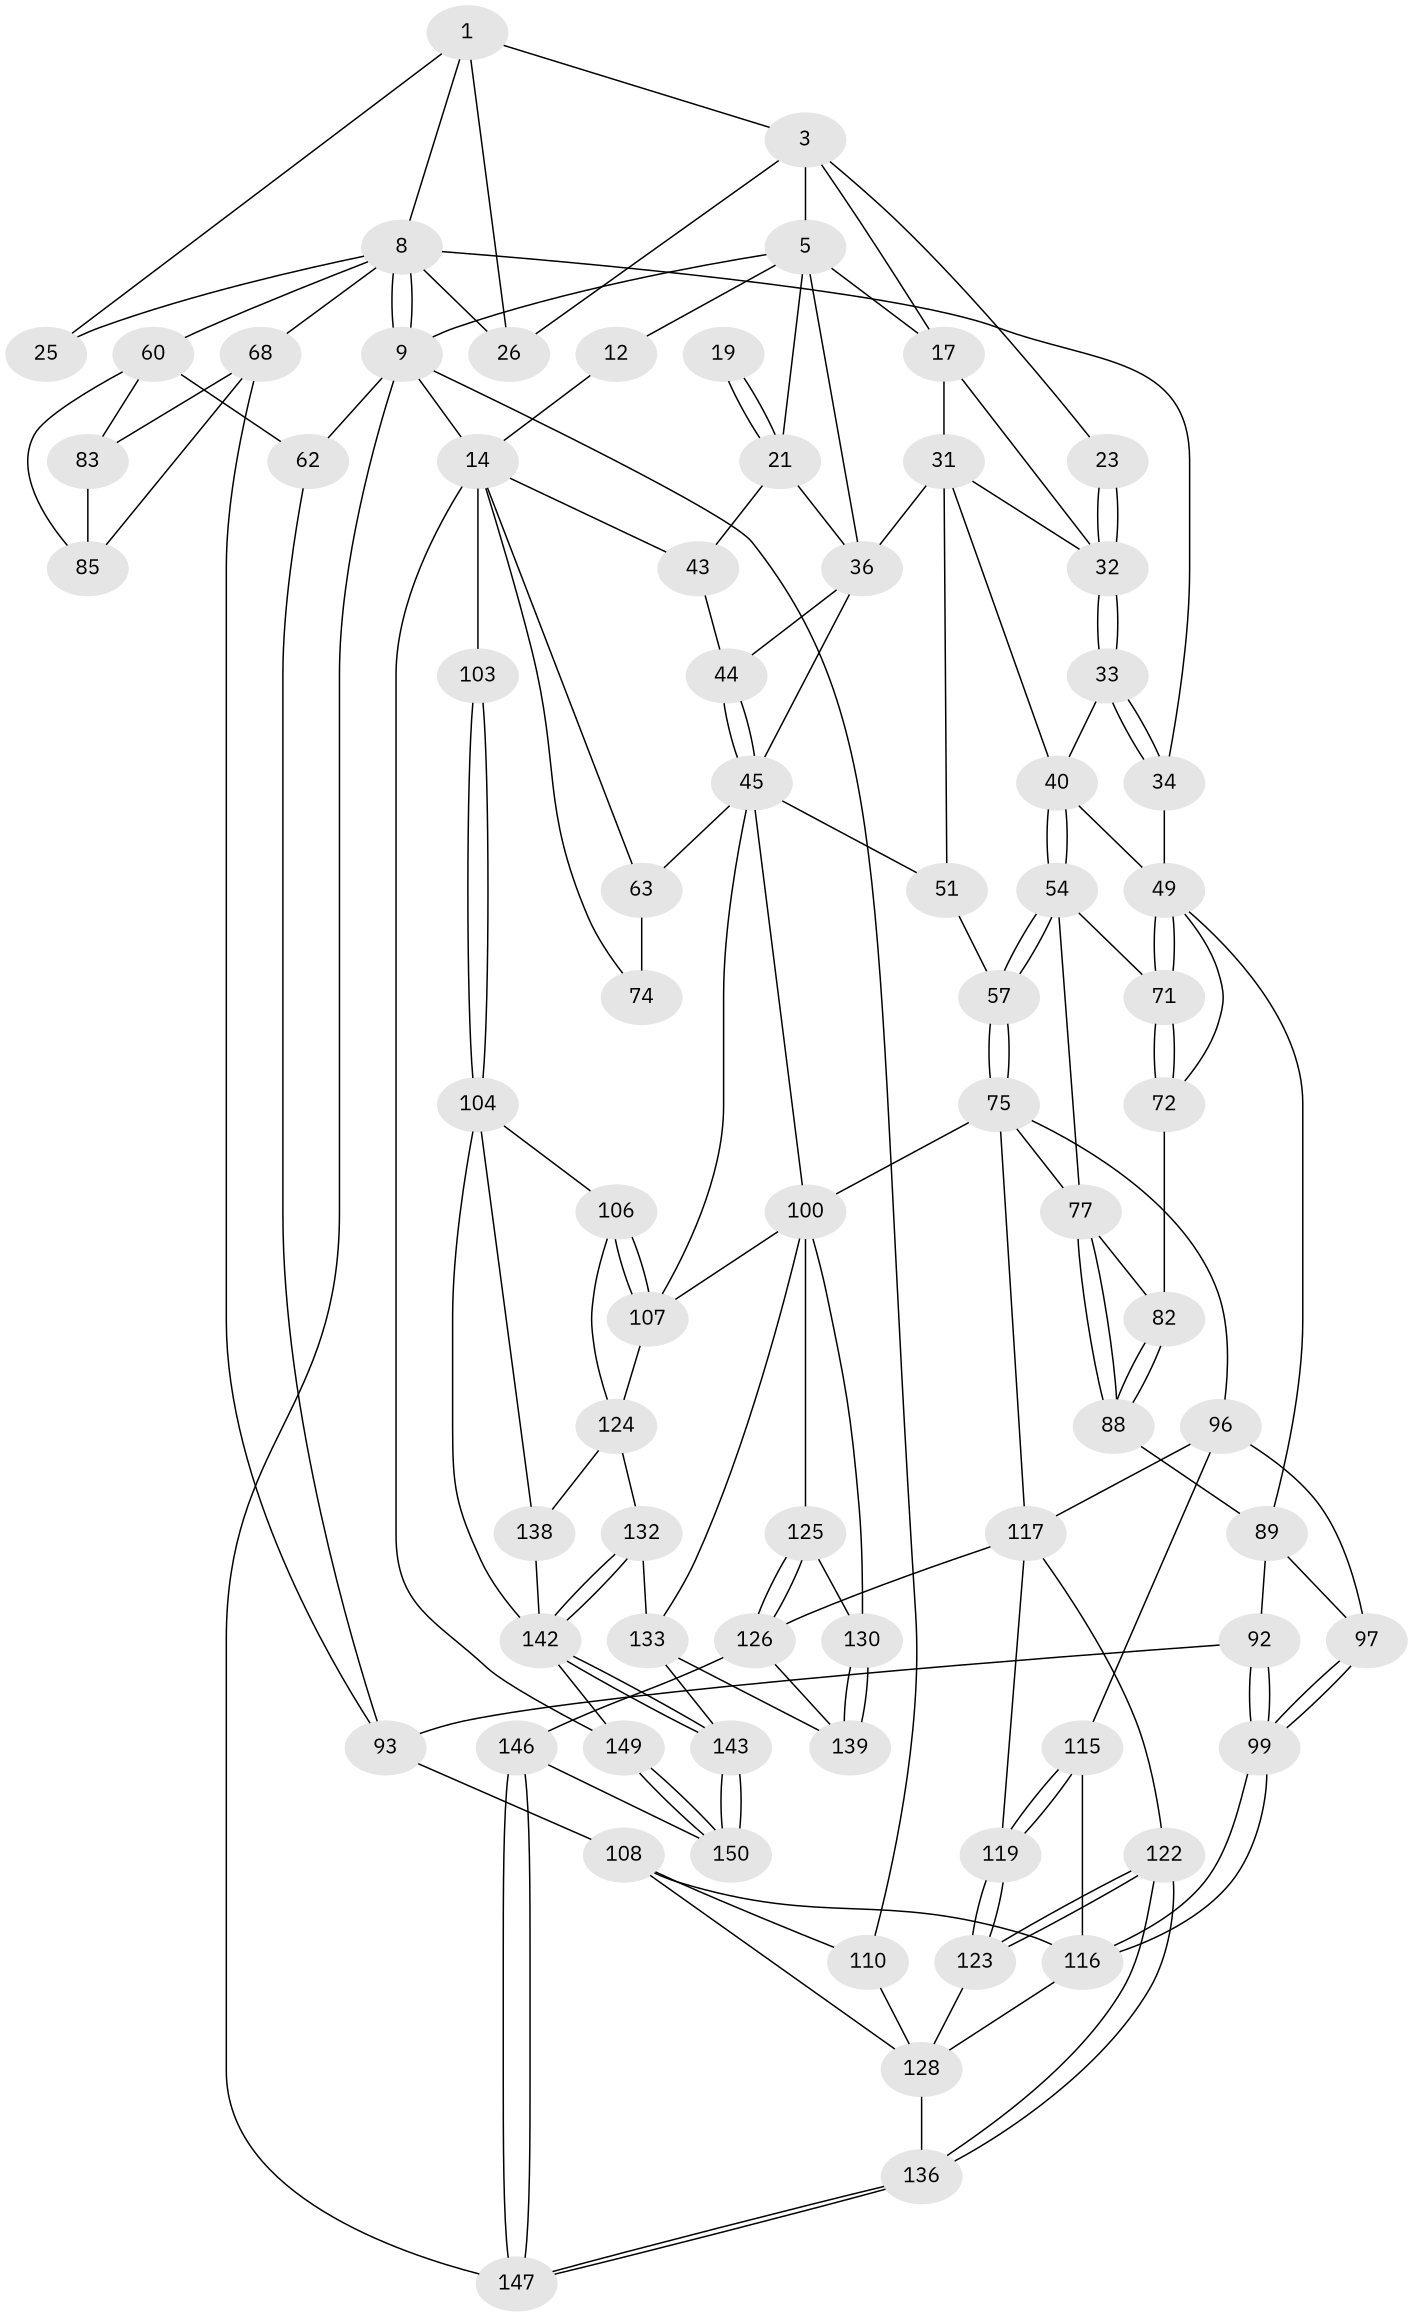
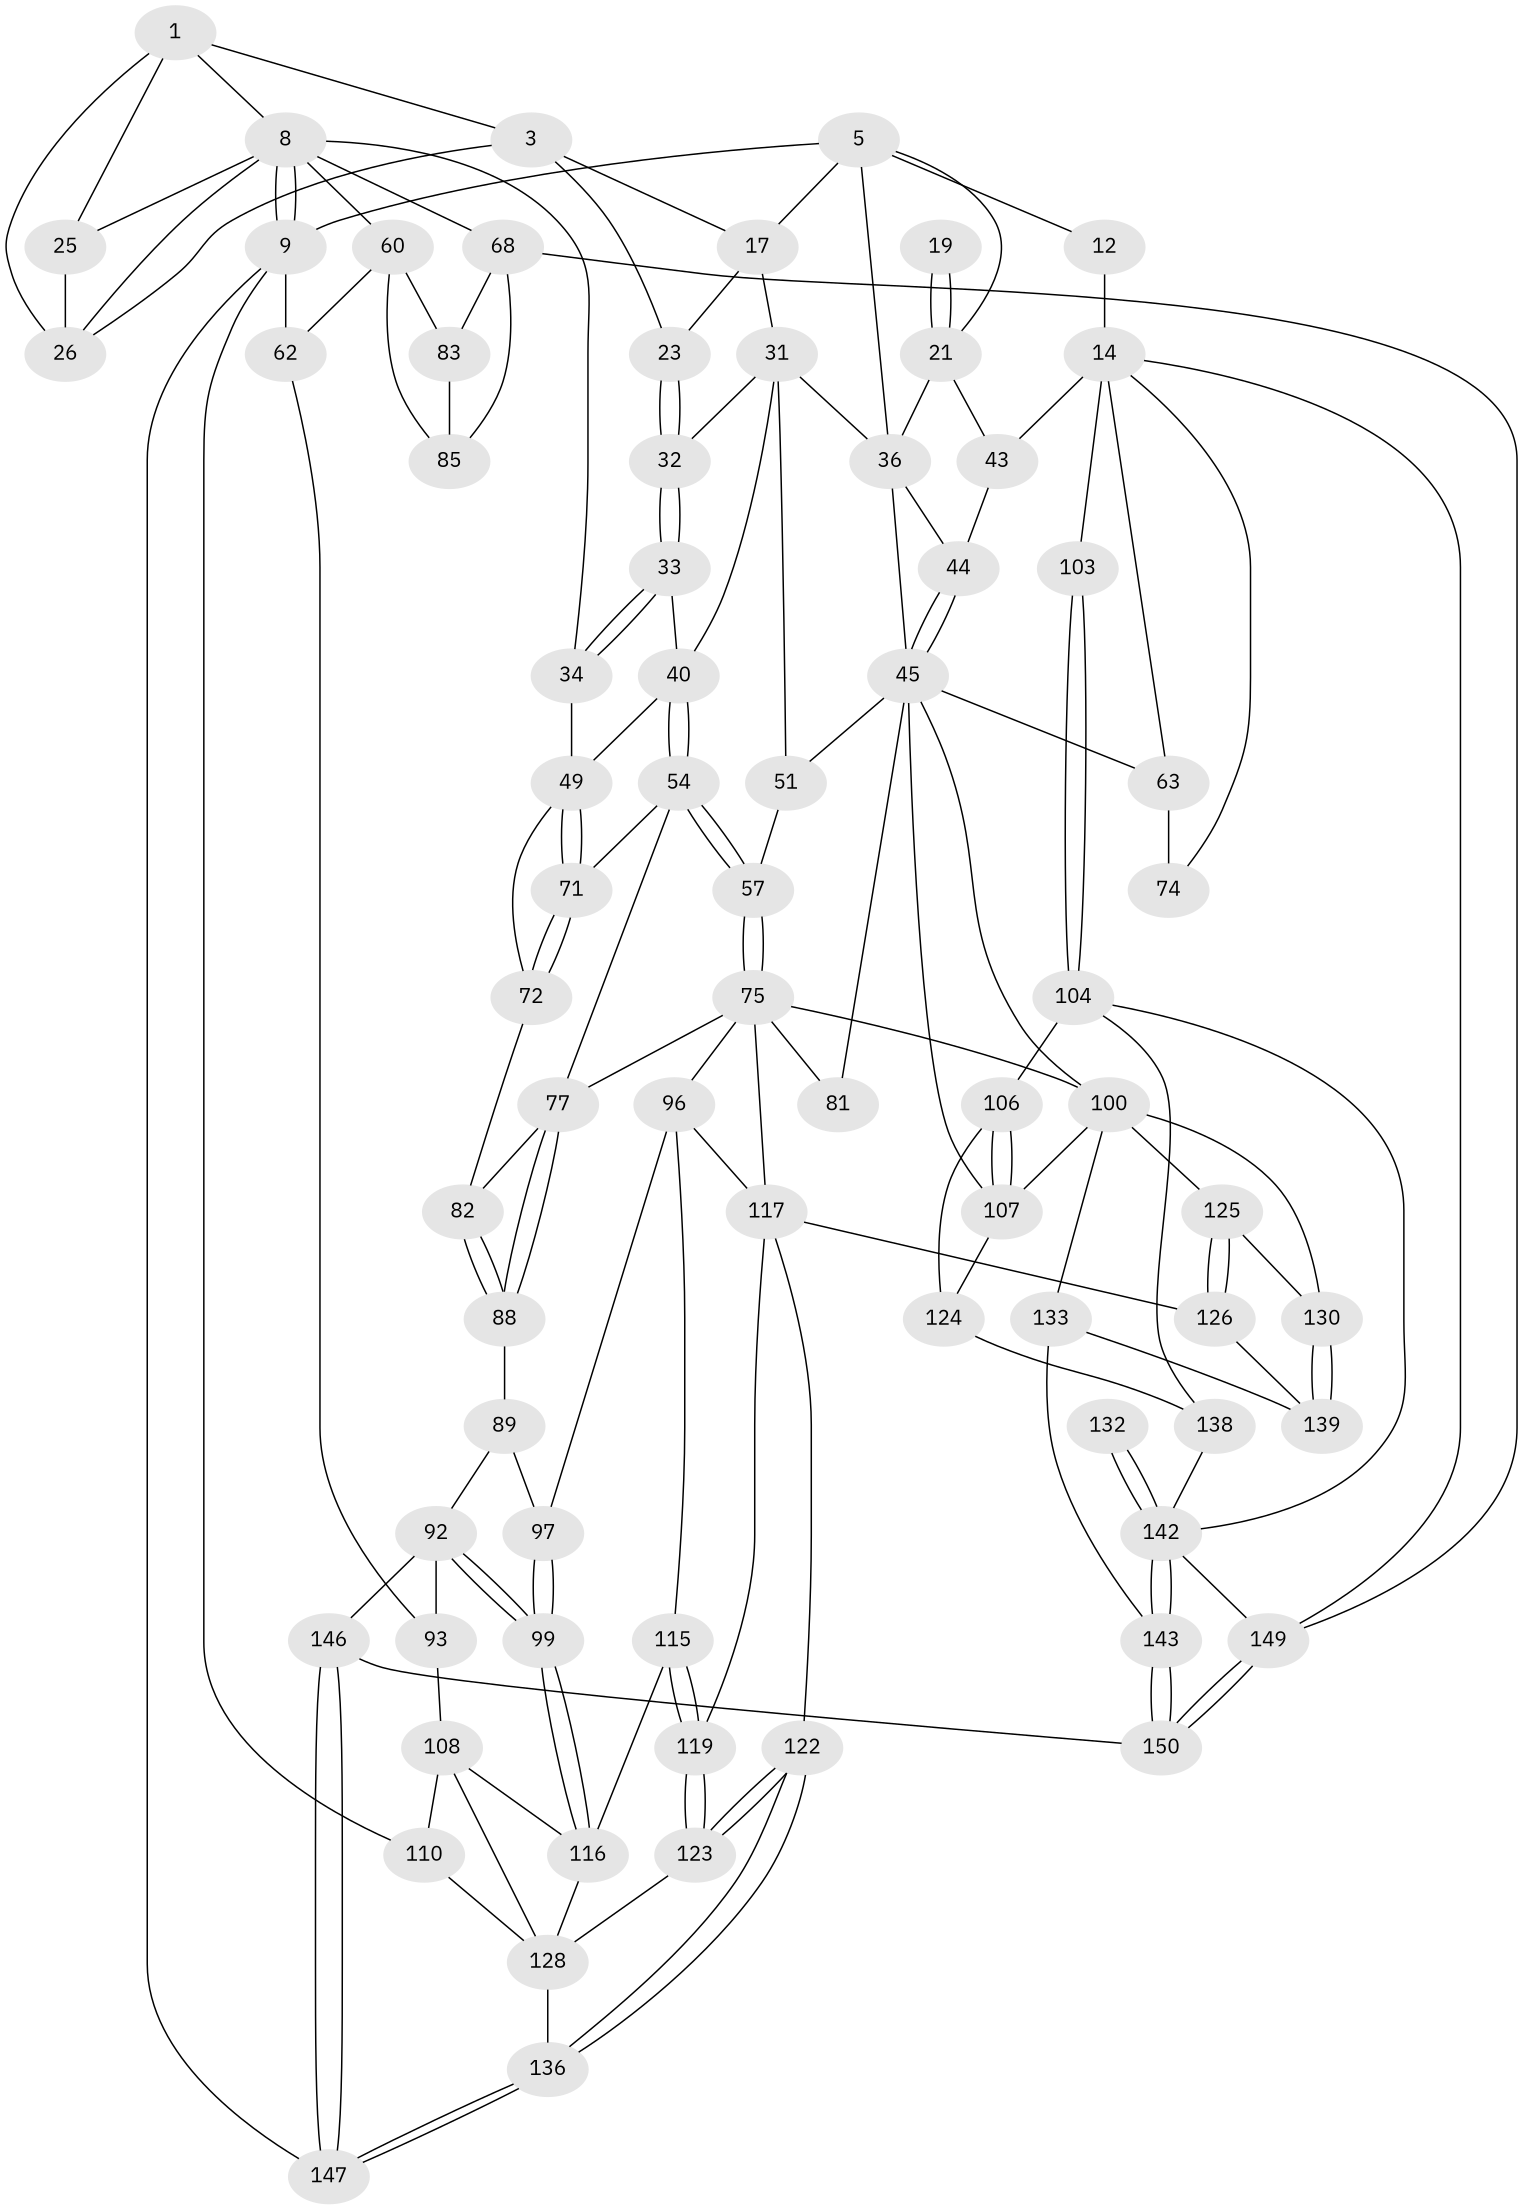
edge "3" -- "5": removed
edge "25" -- "26": added
edge "9" -- "14": removed
edge "17" -- "32": now "17" -- "23"
edge "68" -- "93": now "68" -- "149"
node "81": added
edge "49" -- "89": removed
edge "124" -- "132": removed
edge "132" -- "133": removed
edge "126" -- "146": now "92" -- "146"
